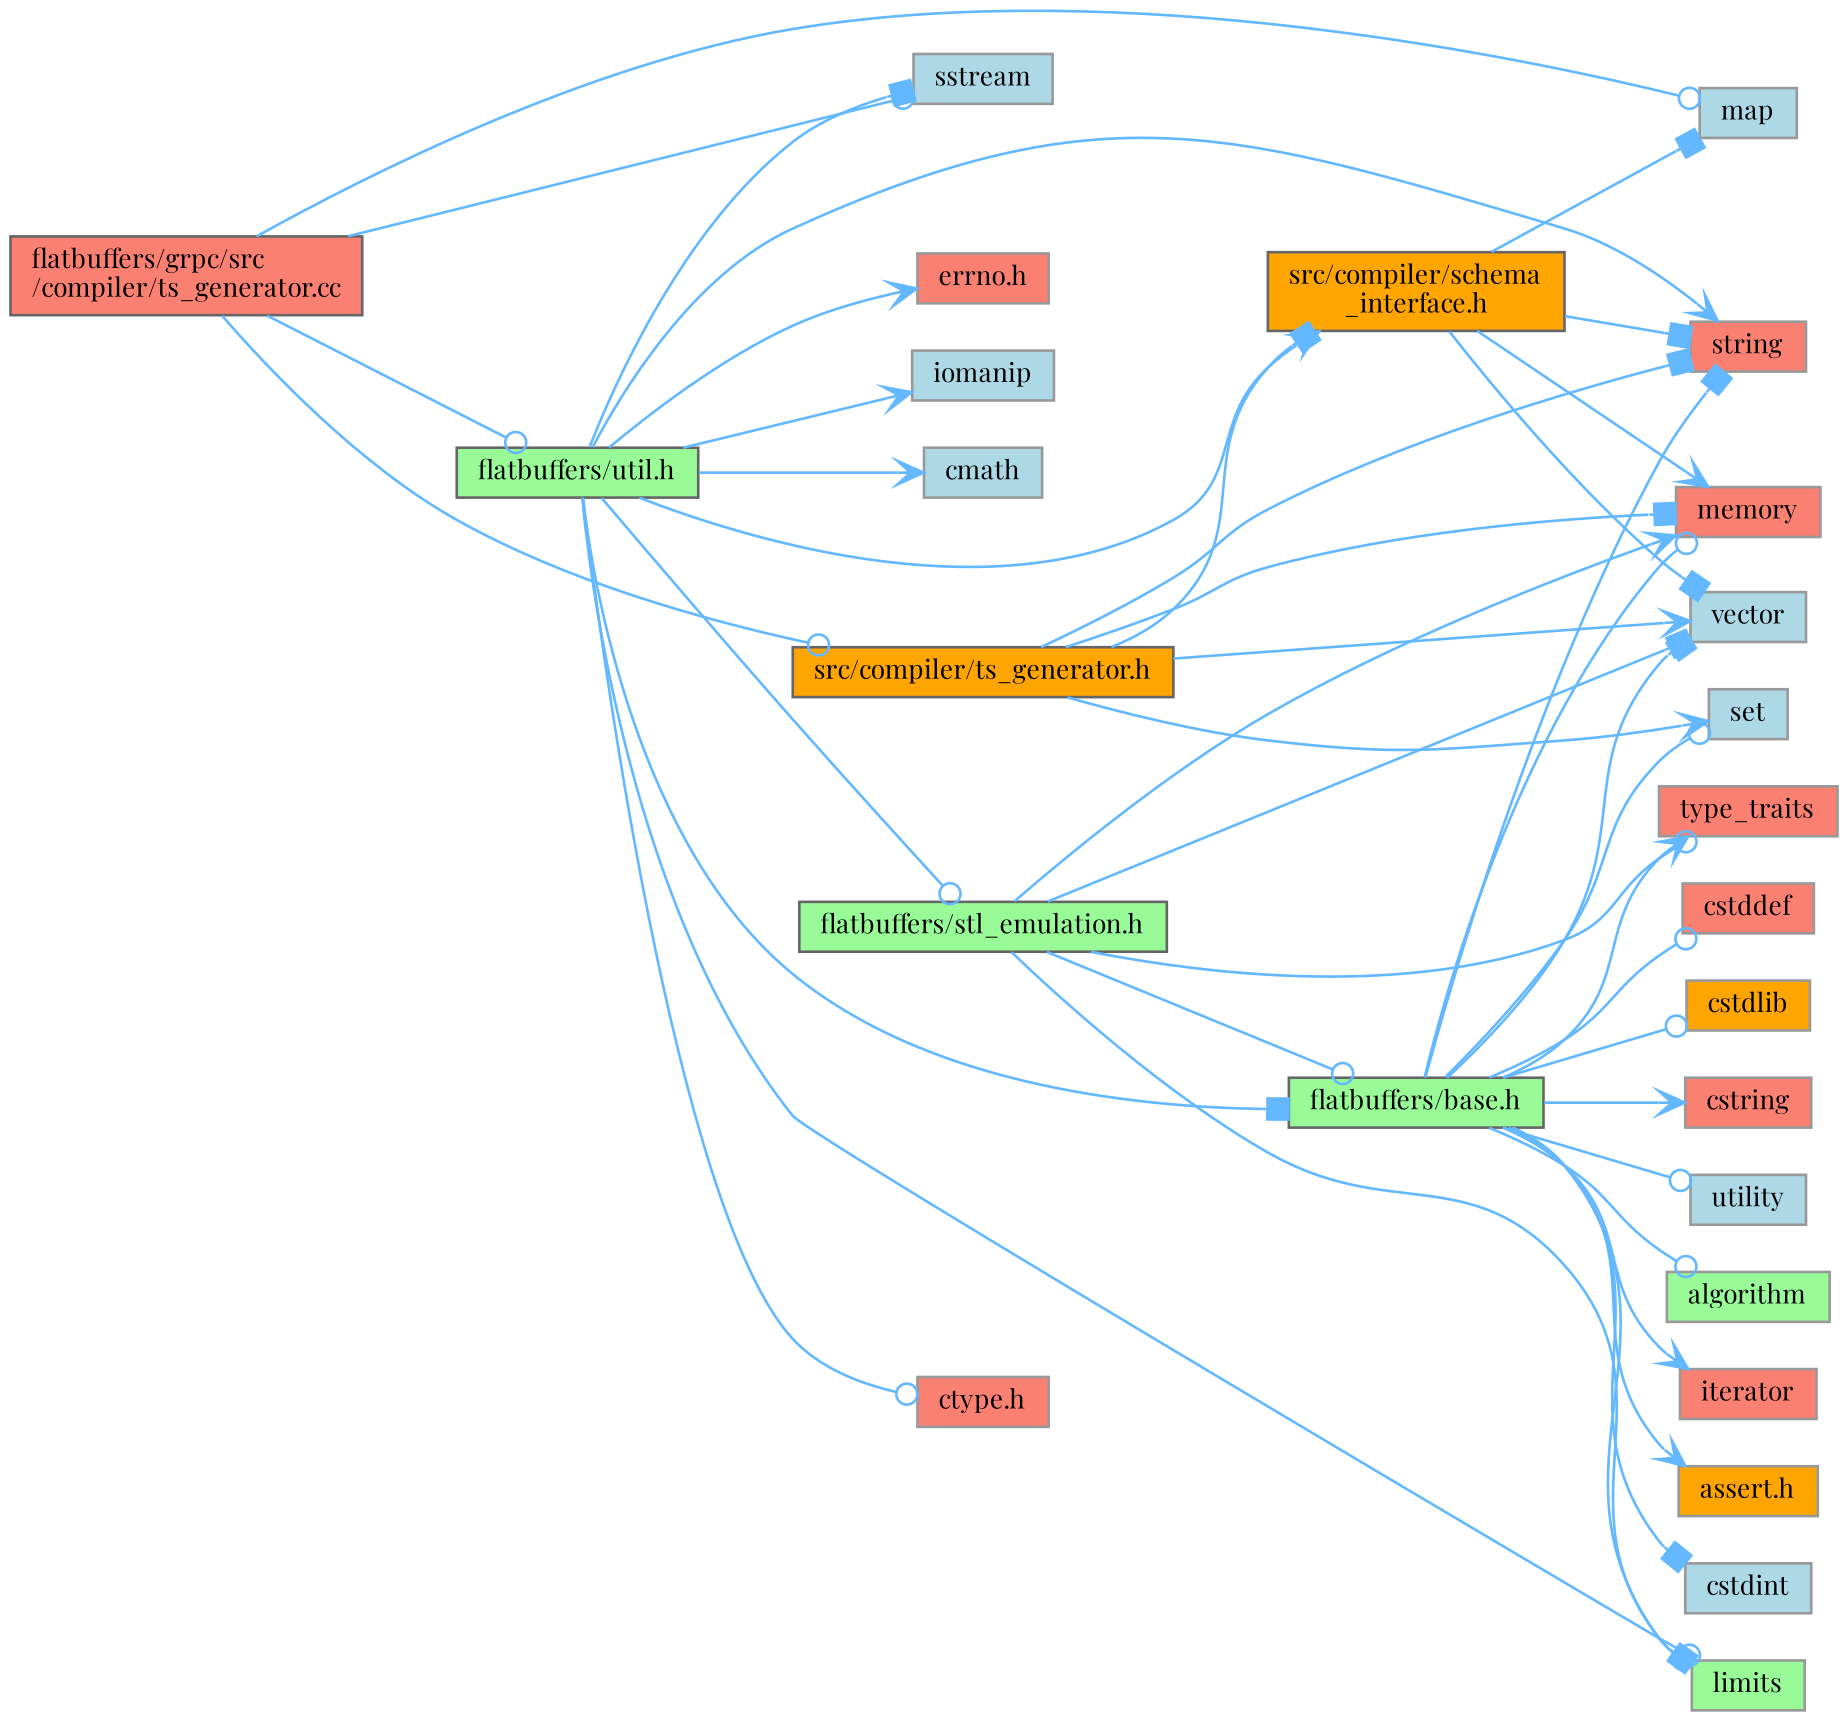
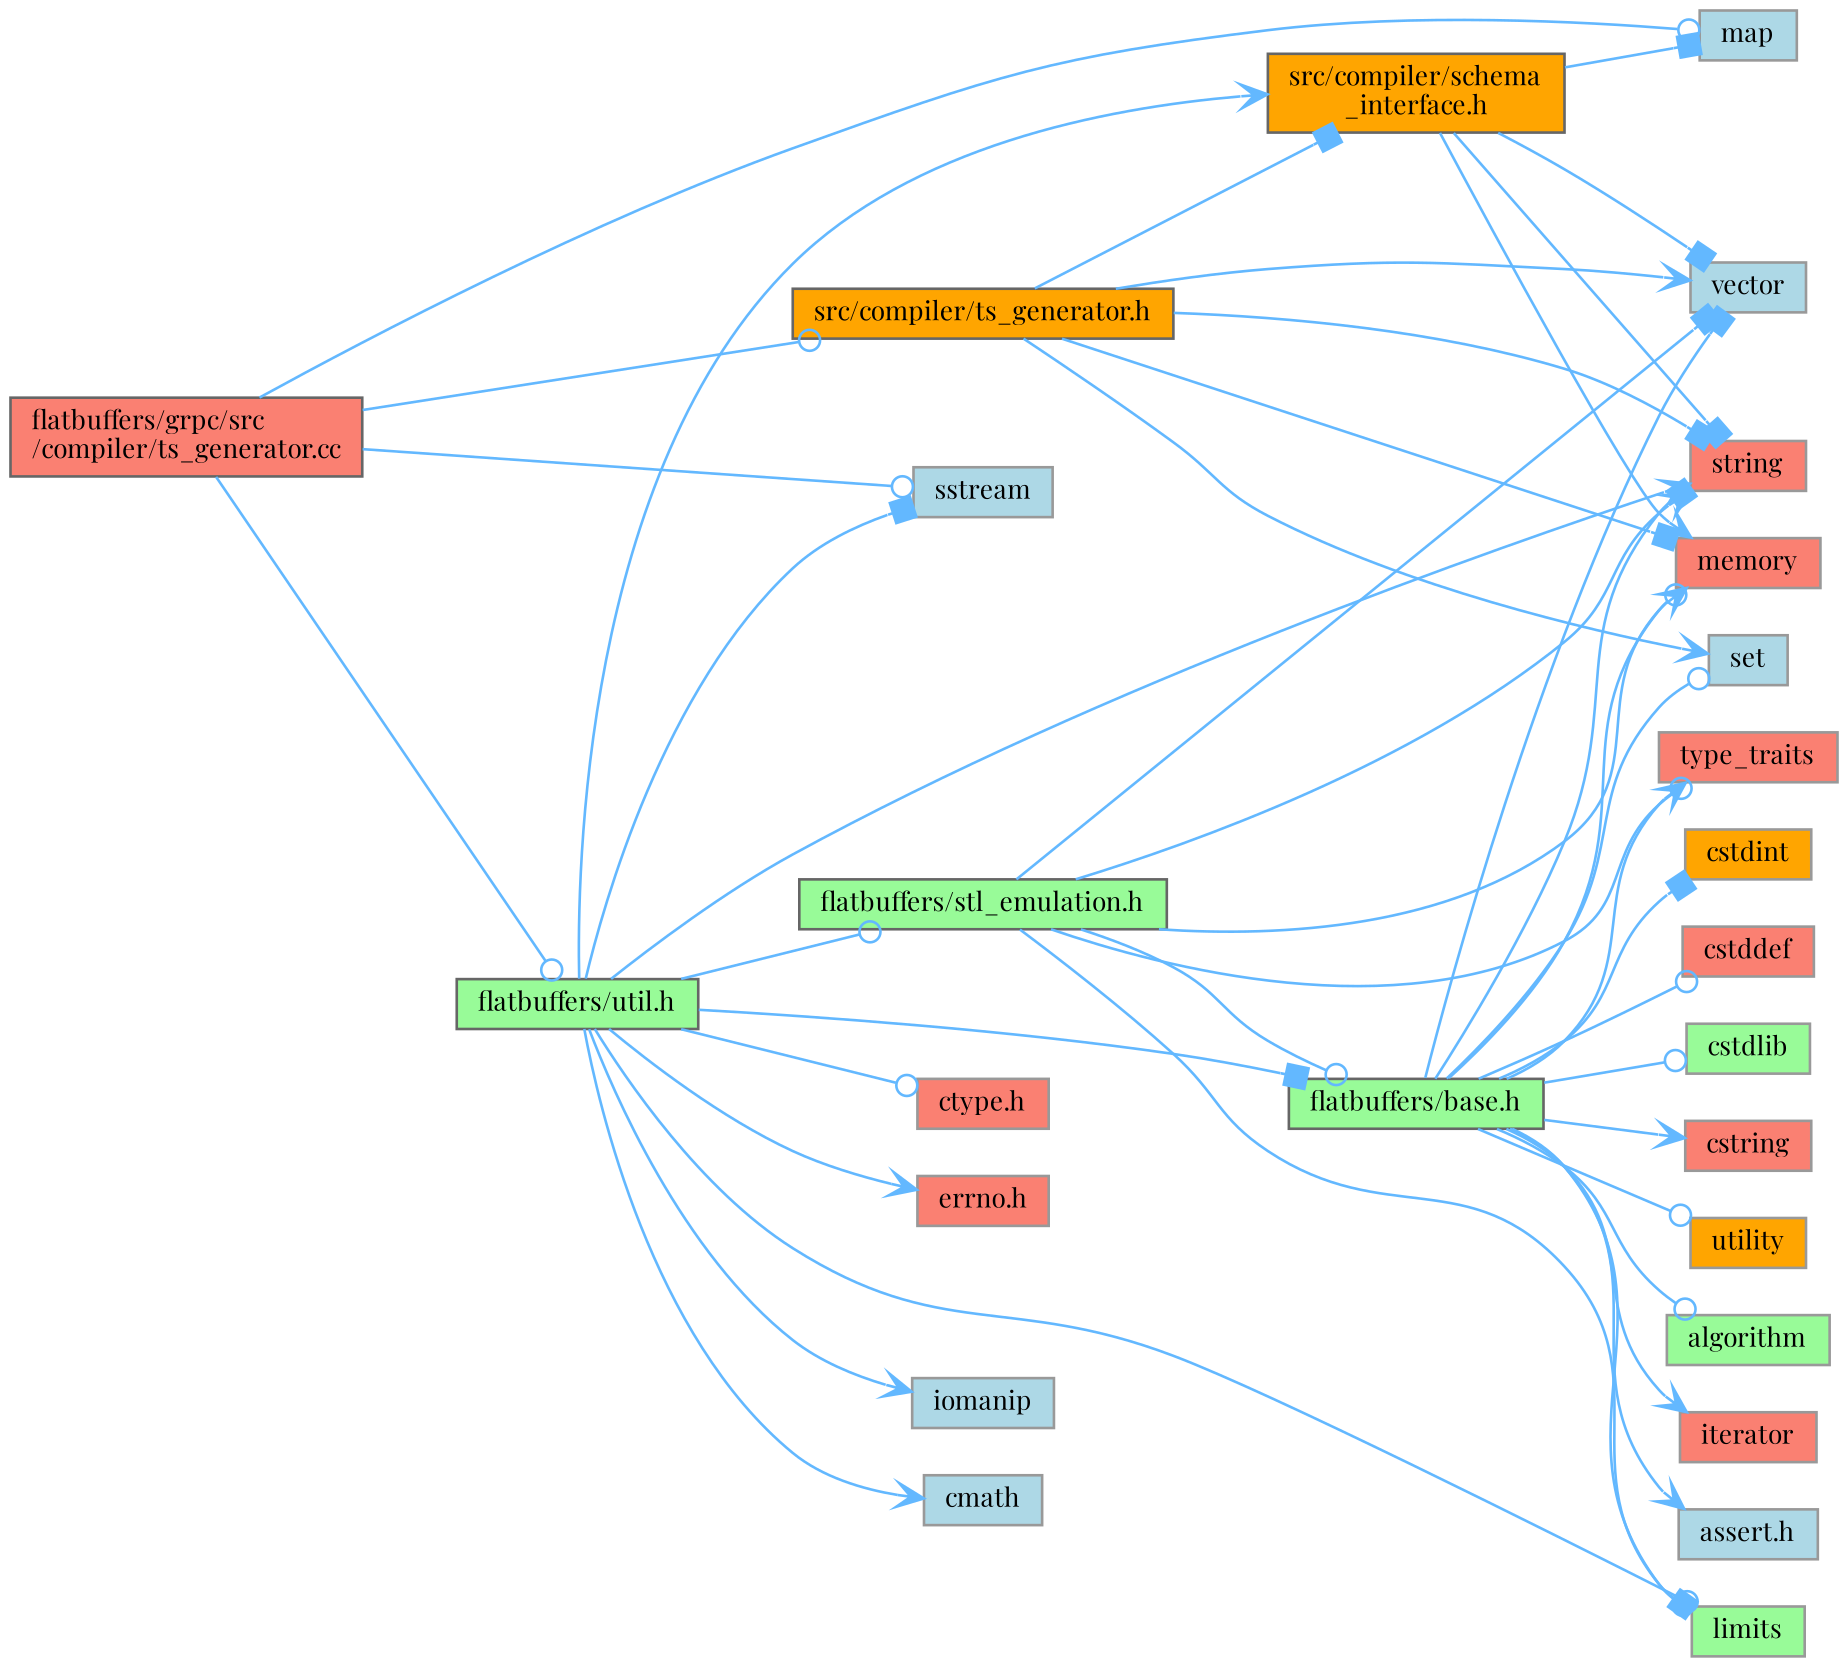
edge "flatbuffers/stl_emulation.h" -> "string": added
node "cstdlib": fillcolor orange -> palegreen
node "utility": fillcolor lightblue -> orange
node "assert.h": fillcolor orange -> lightblue
node "cstdint": fillcolor lightblue -> orange
